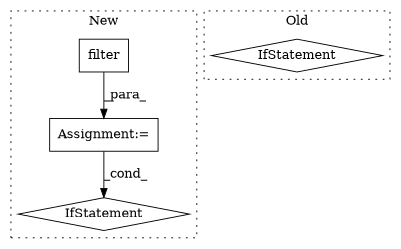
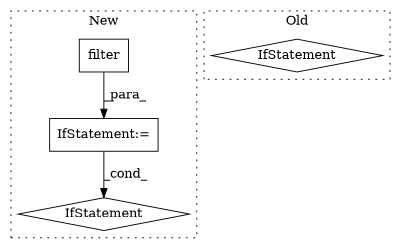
node "Assignment:=": label "Assignment:=" -> "IfStatement:="
